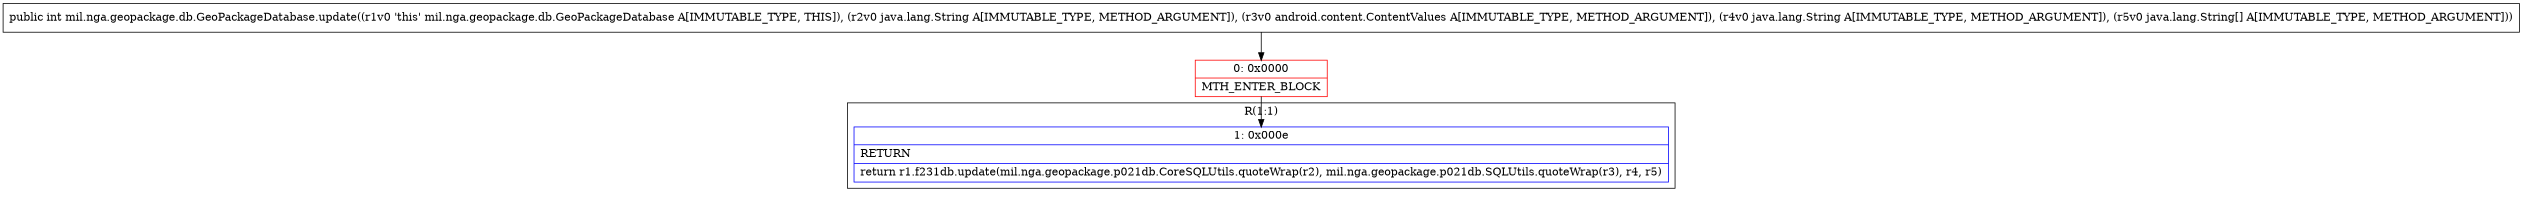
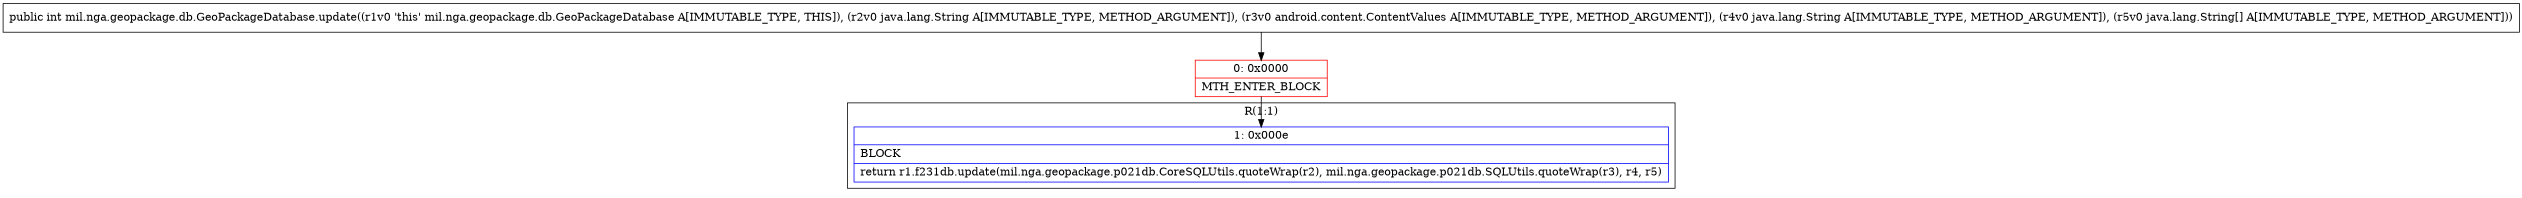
node "1: 0x000e": text "RETURN" -> "BLOCK"
